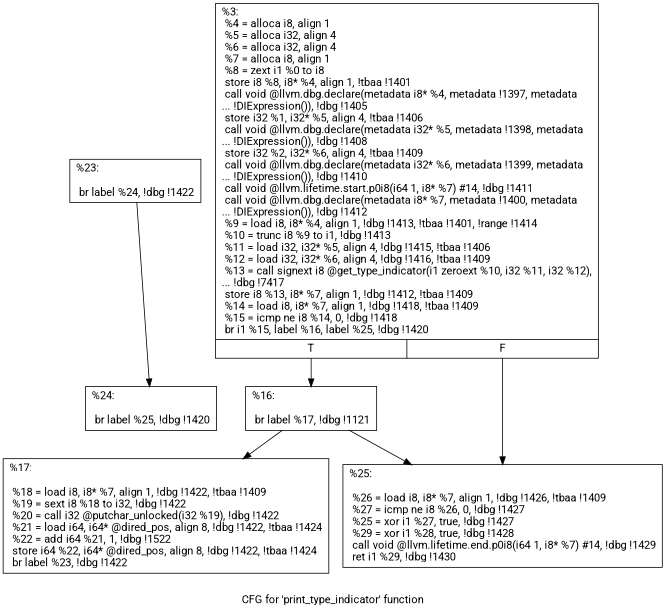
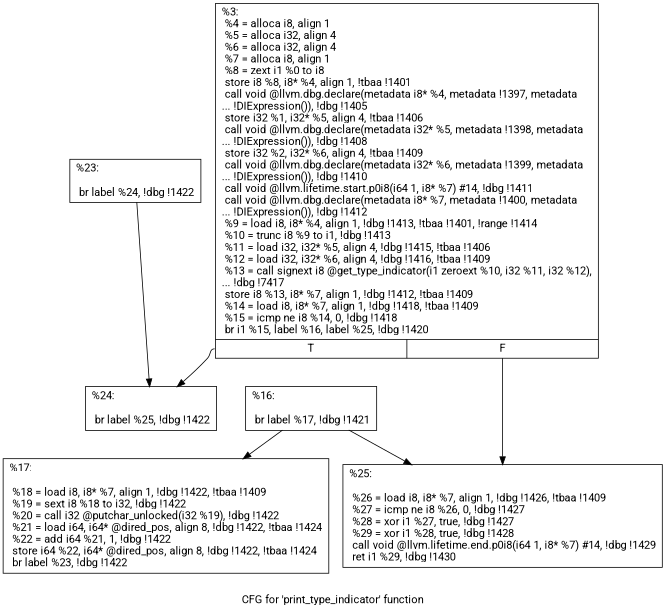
edge "%3:" -> "%16:": now "%3:" -> "%24:"
node "%24:": text "br label %25, !dbg !1420" -> "br label %25, !dbg !1422"
node "%16:": text "br label %17, !dbg !1121" -> "br label %17, !dbg !1421"
node "%25:": text "%25 = xor i1 %27, true, !dbg !1427" -> "%28 = xor i1 %27, true, !dbg !1427"
node "%17:": text "%22 = add i64 %21, 1, !dbg !1522" -> "%22 = add i64 %21, 1, !dbg !1422"
